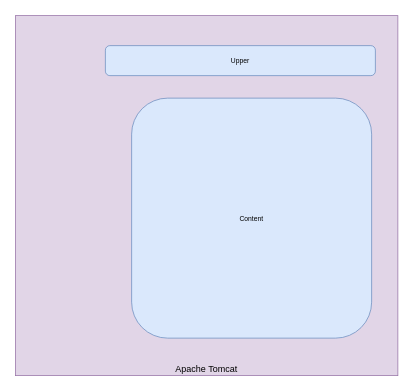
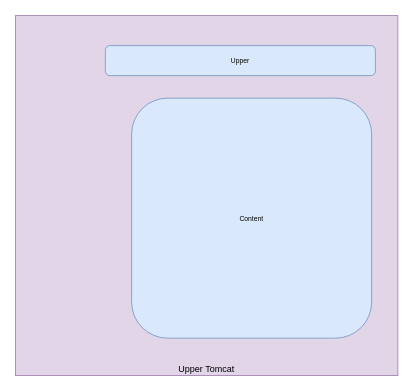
node "Apache Tomcat": label "Apache Tomcat" -> "Upper Tomcat"
